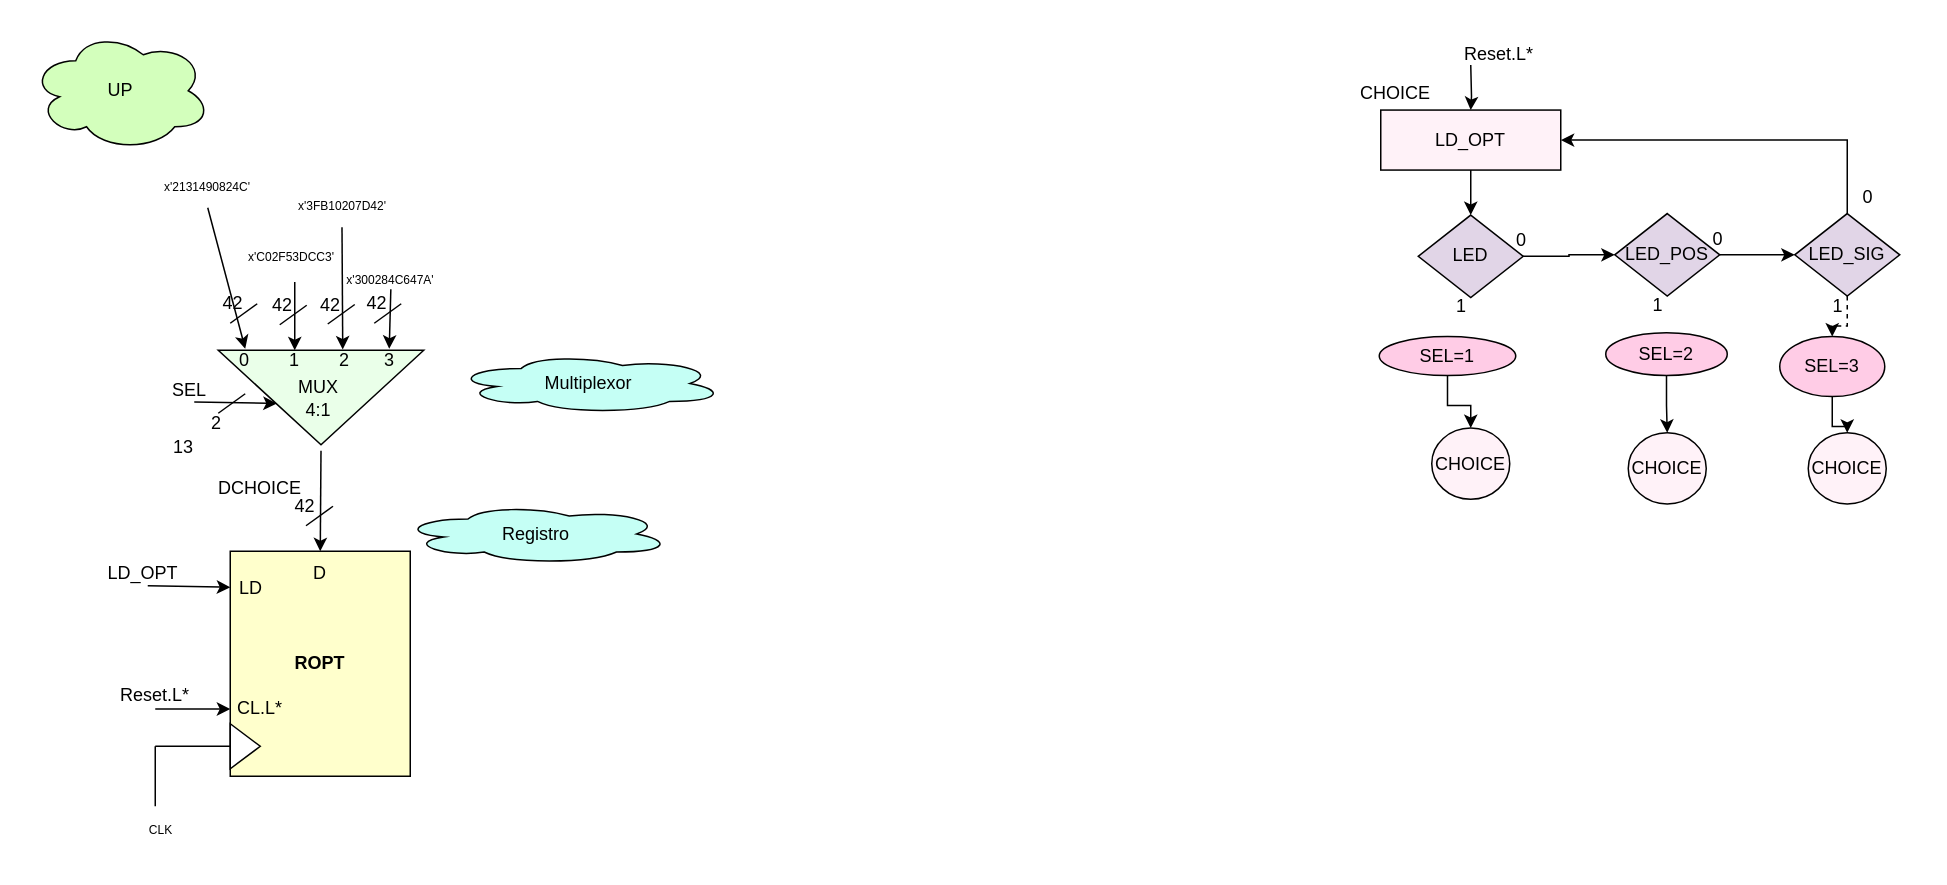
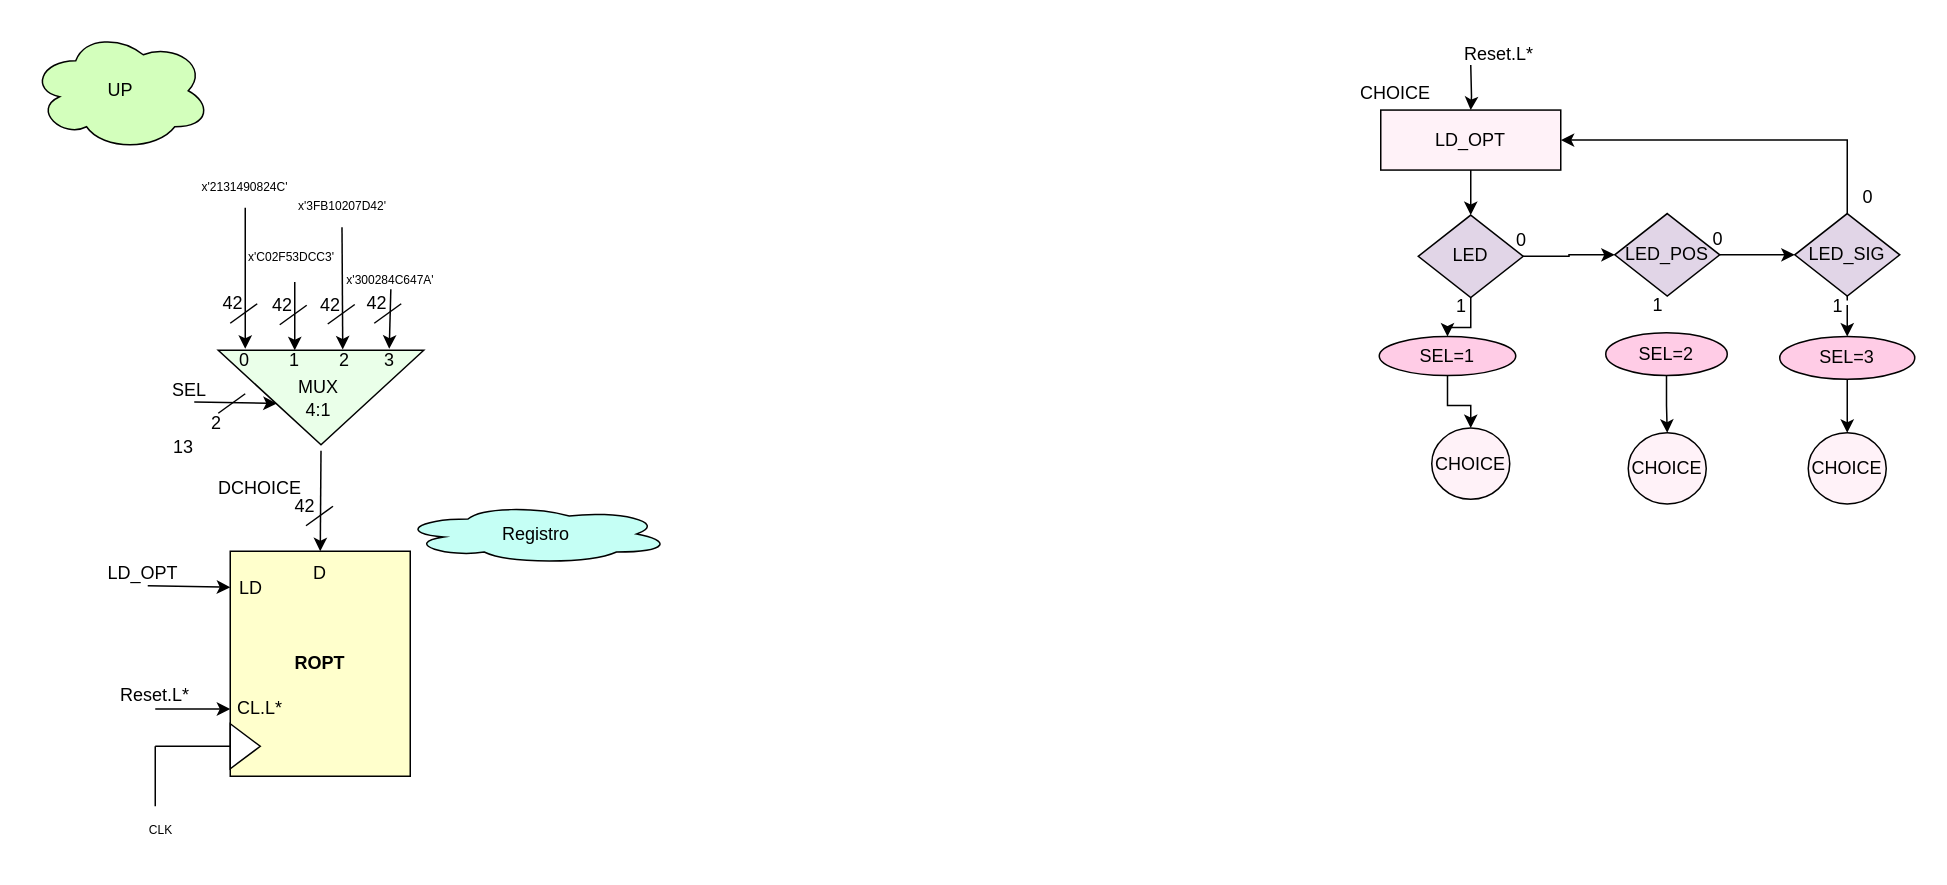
node "x'2131490824C'": moved (208, 185) -> (245, 185)
edge "LED" -> "SEL=1": added
node "SEL=3": size 105x60 -> 135x43
node "Multiplexor": removed
